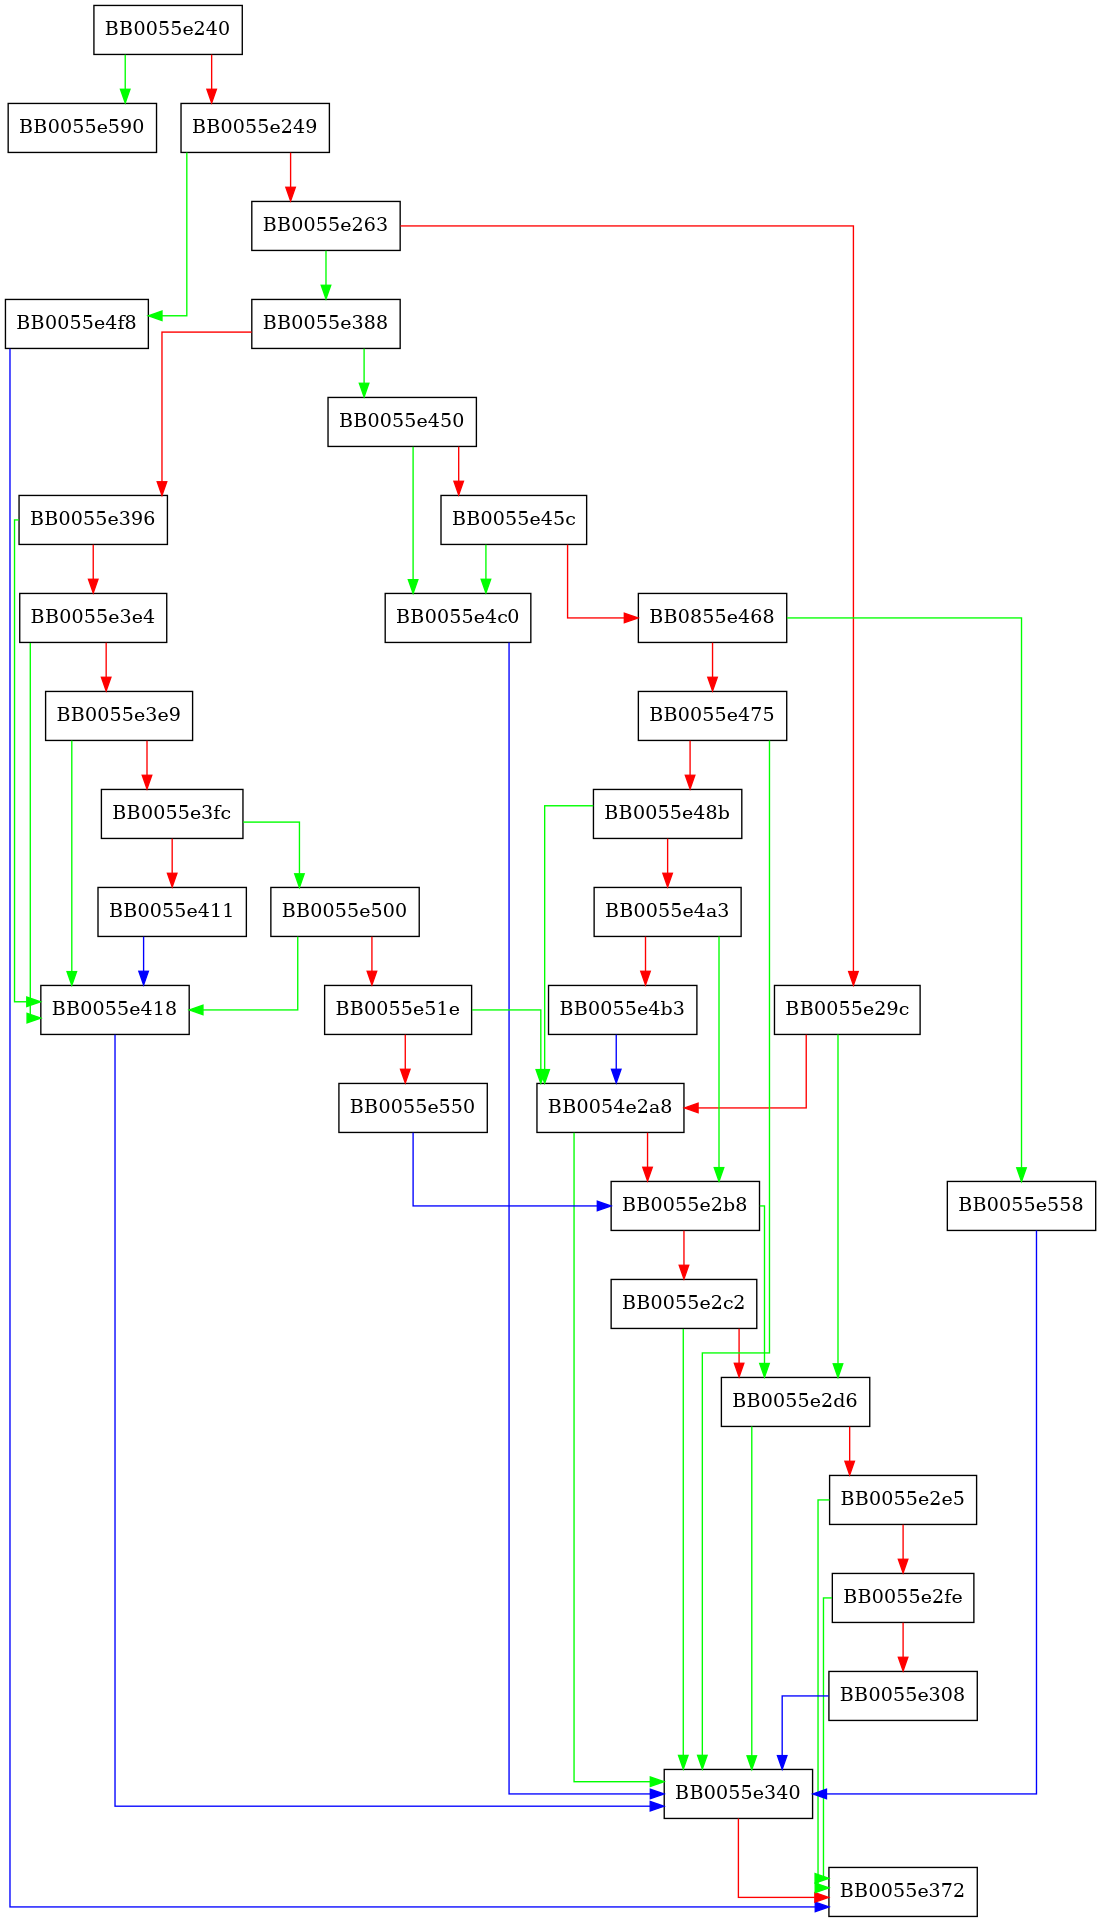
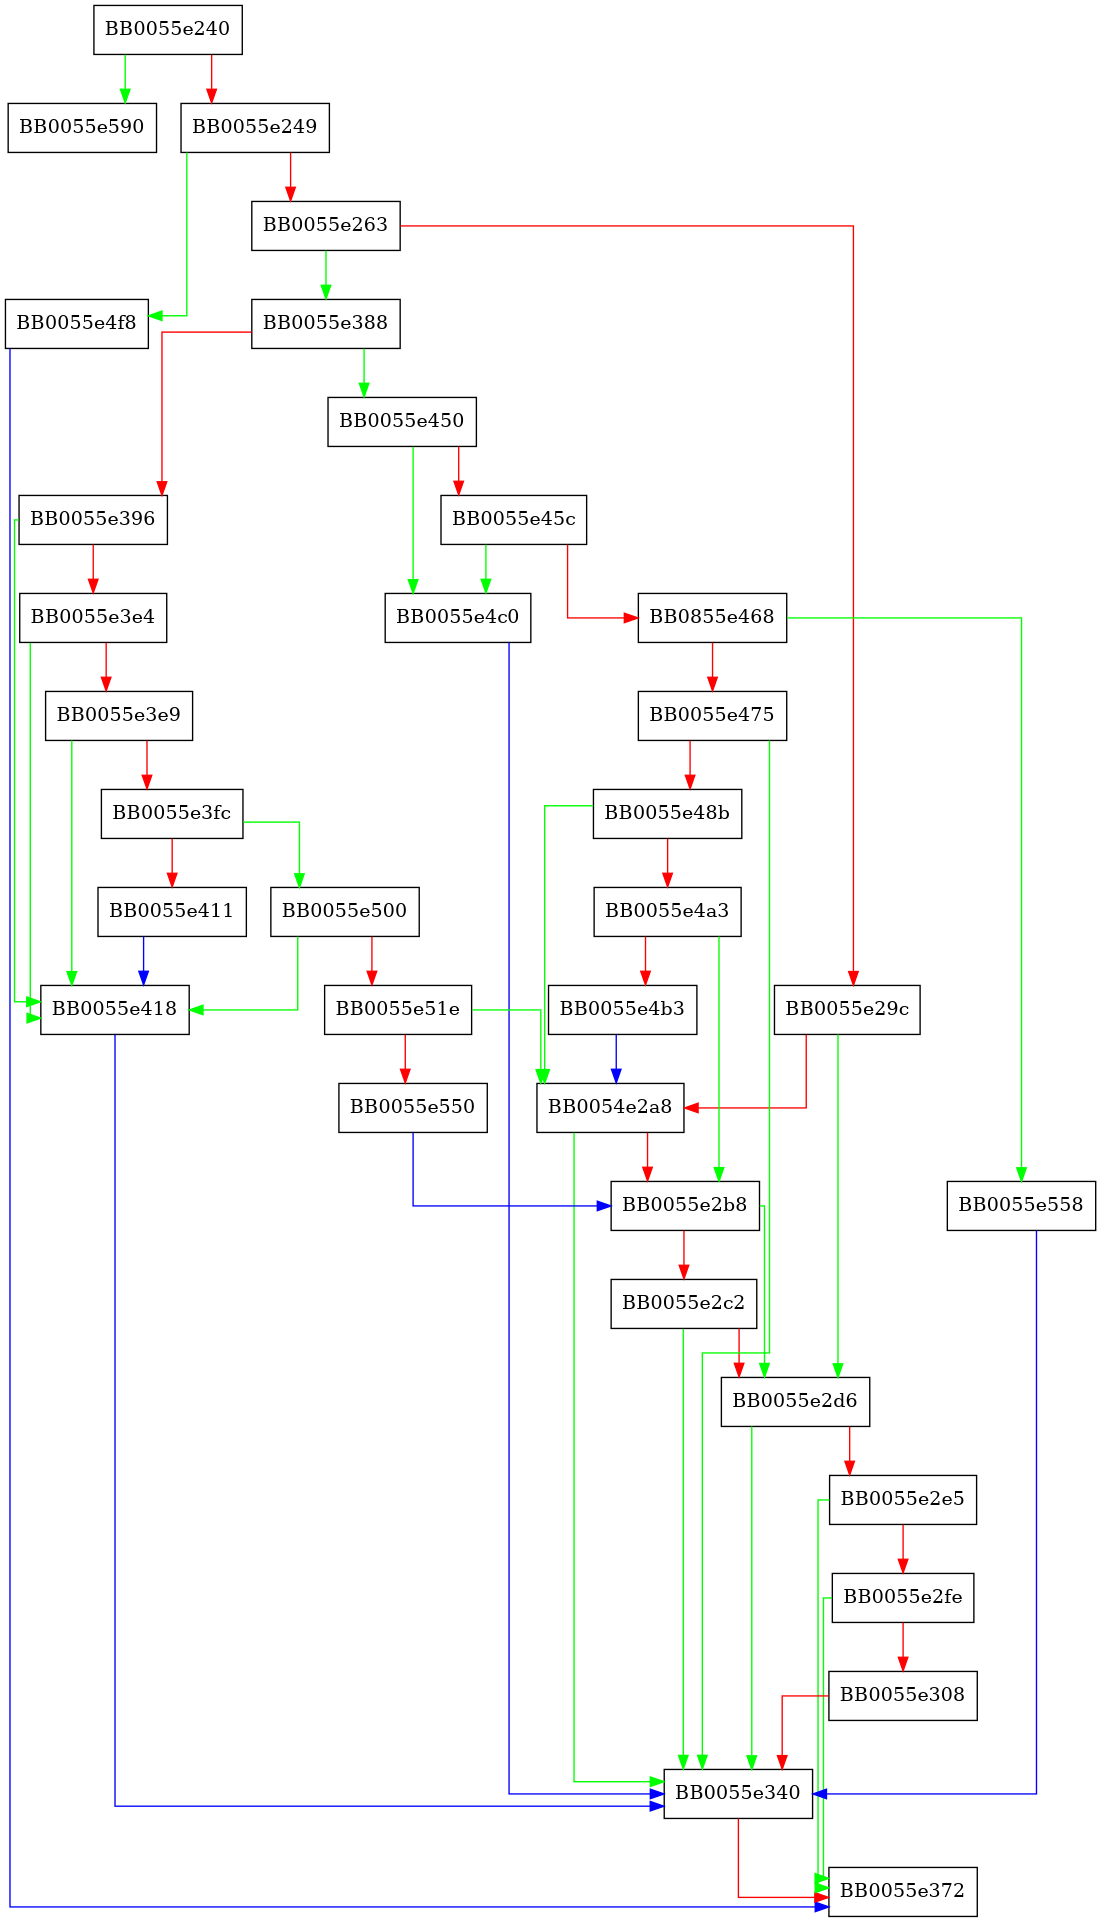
edge "BB0055e308" -> "BB0055e340": color blue -> red
